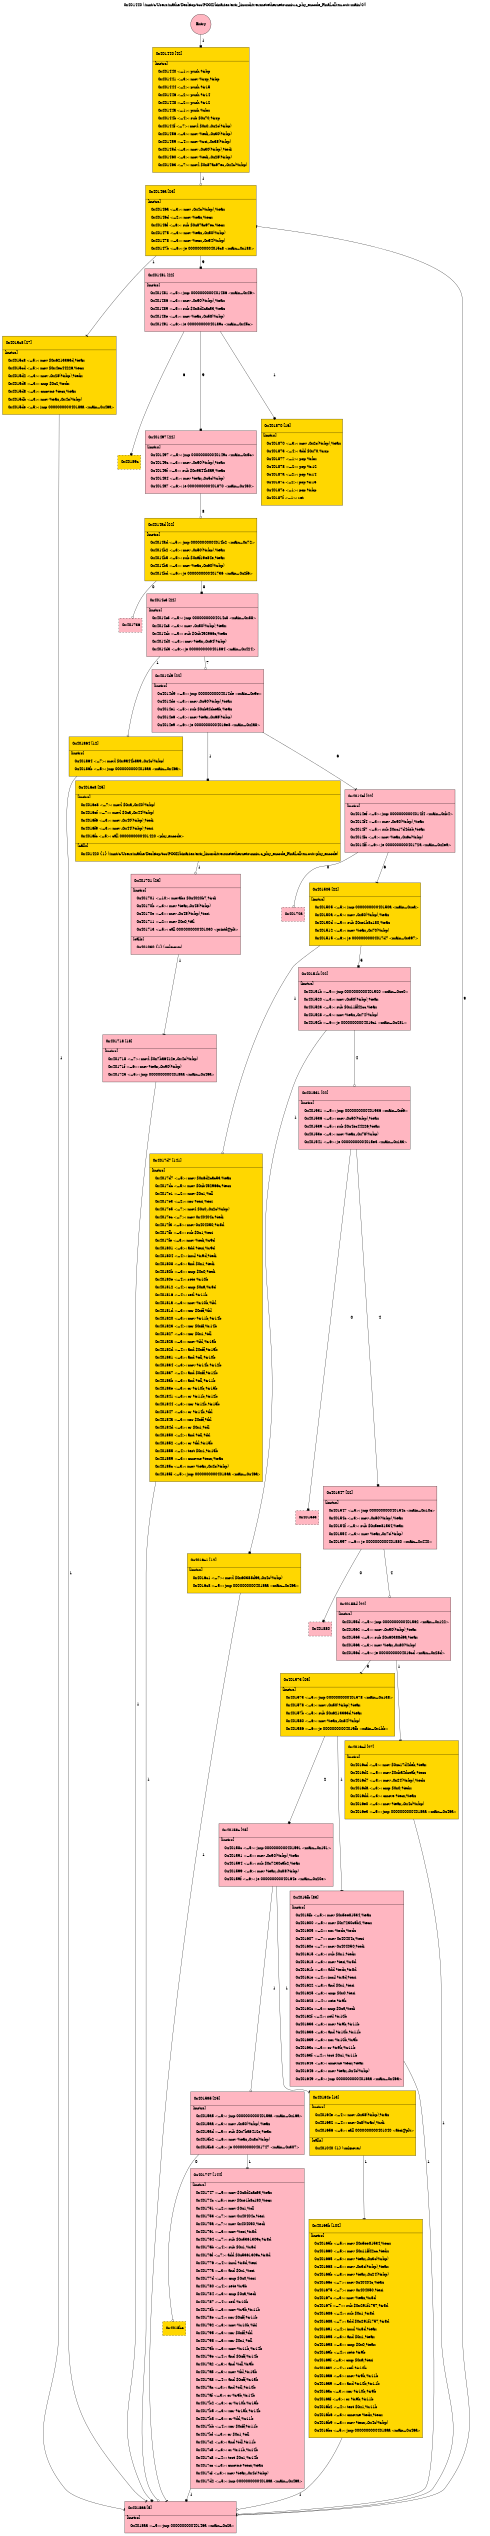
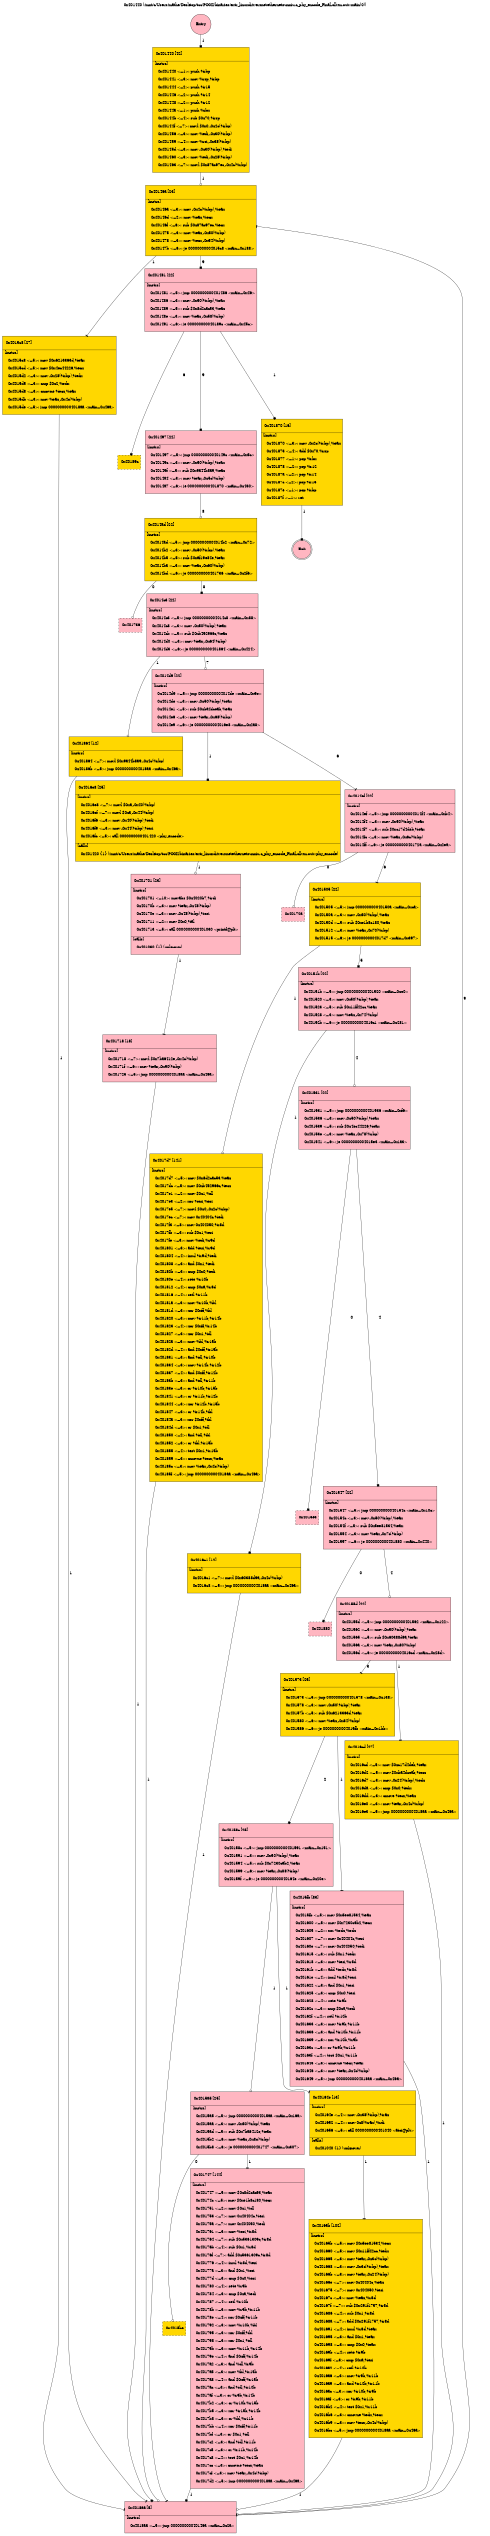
node "Exit": added
